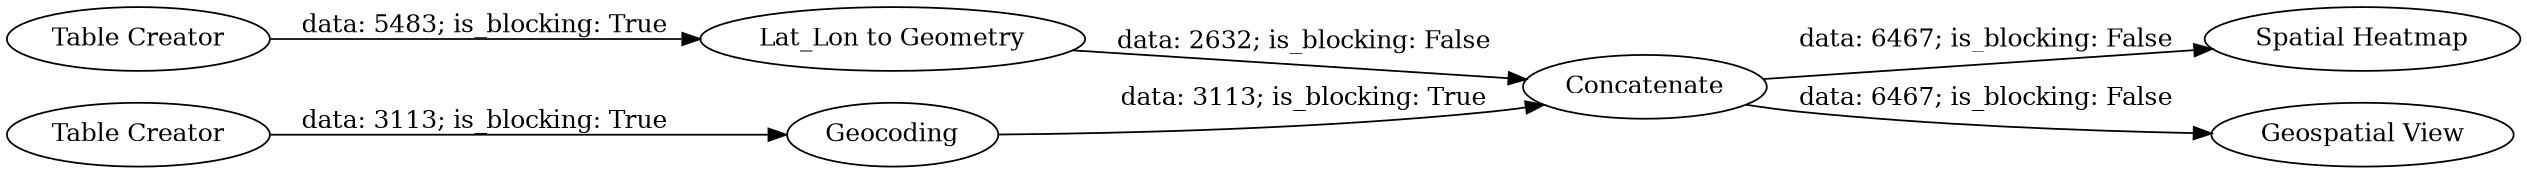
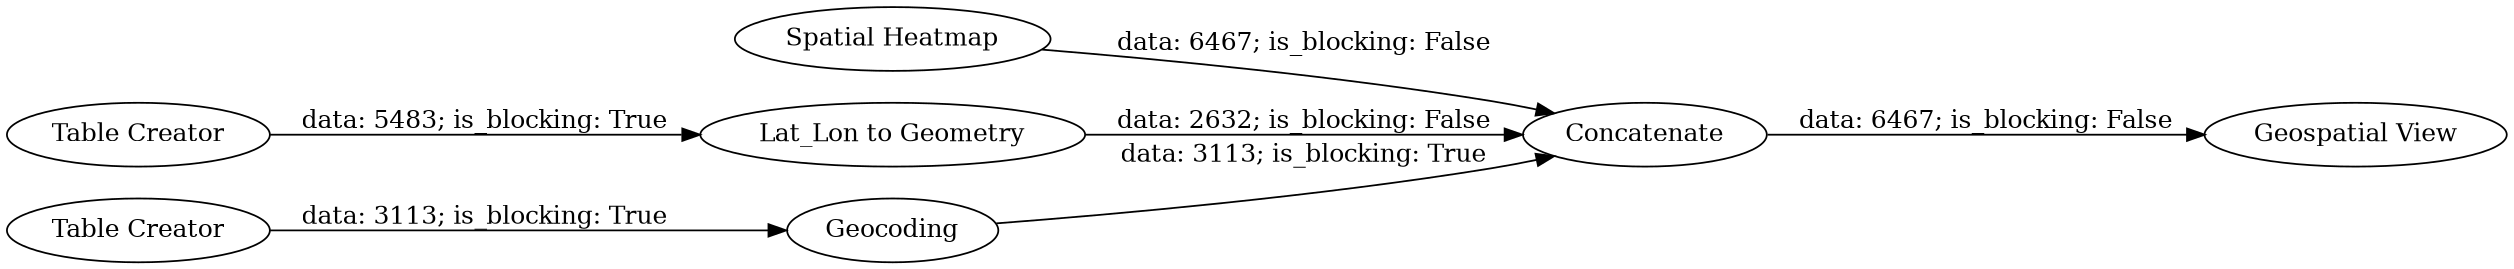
edge "Concatenate" -> "Spatial Heatmap": reversed
